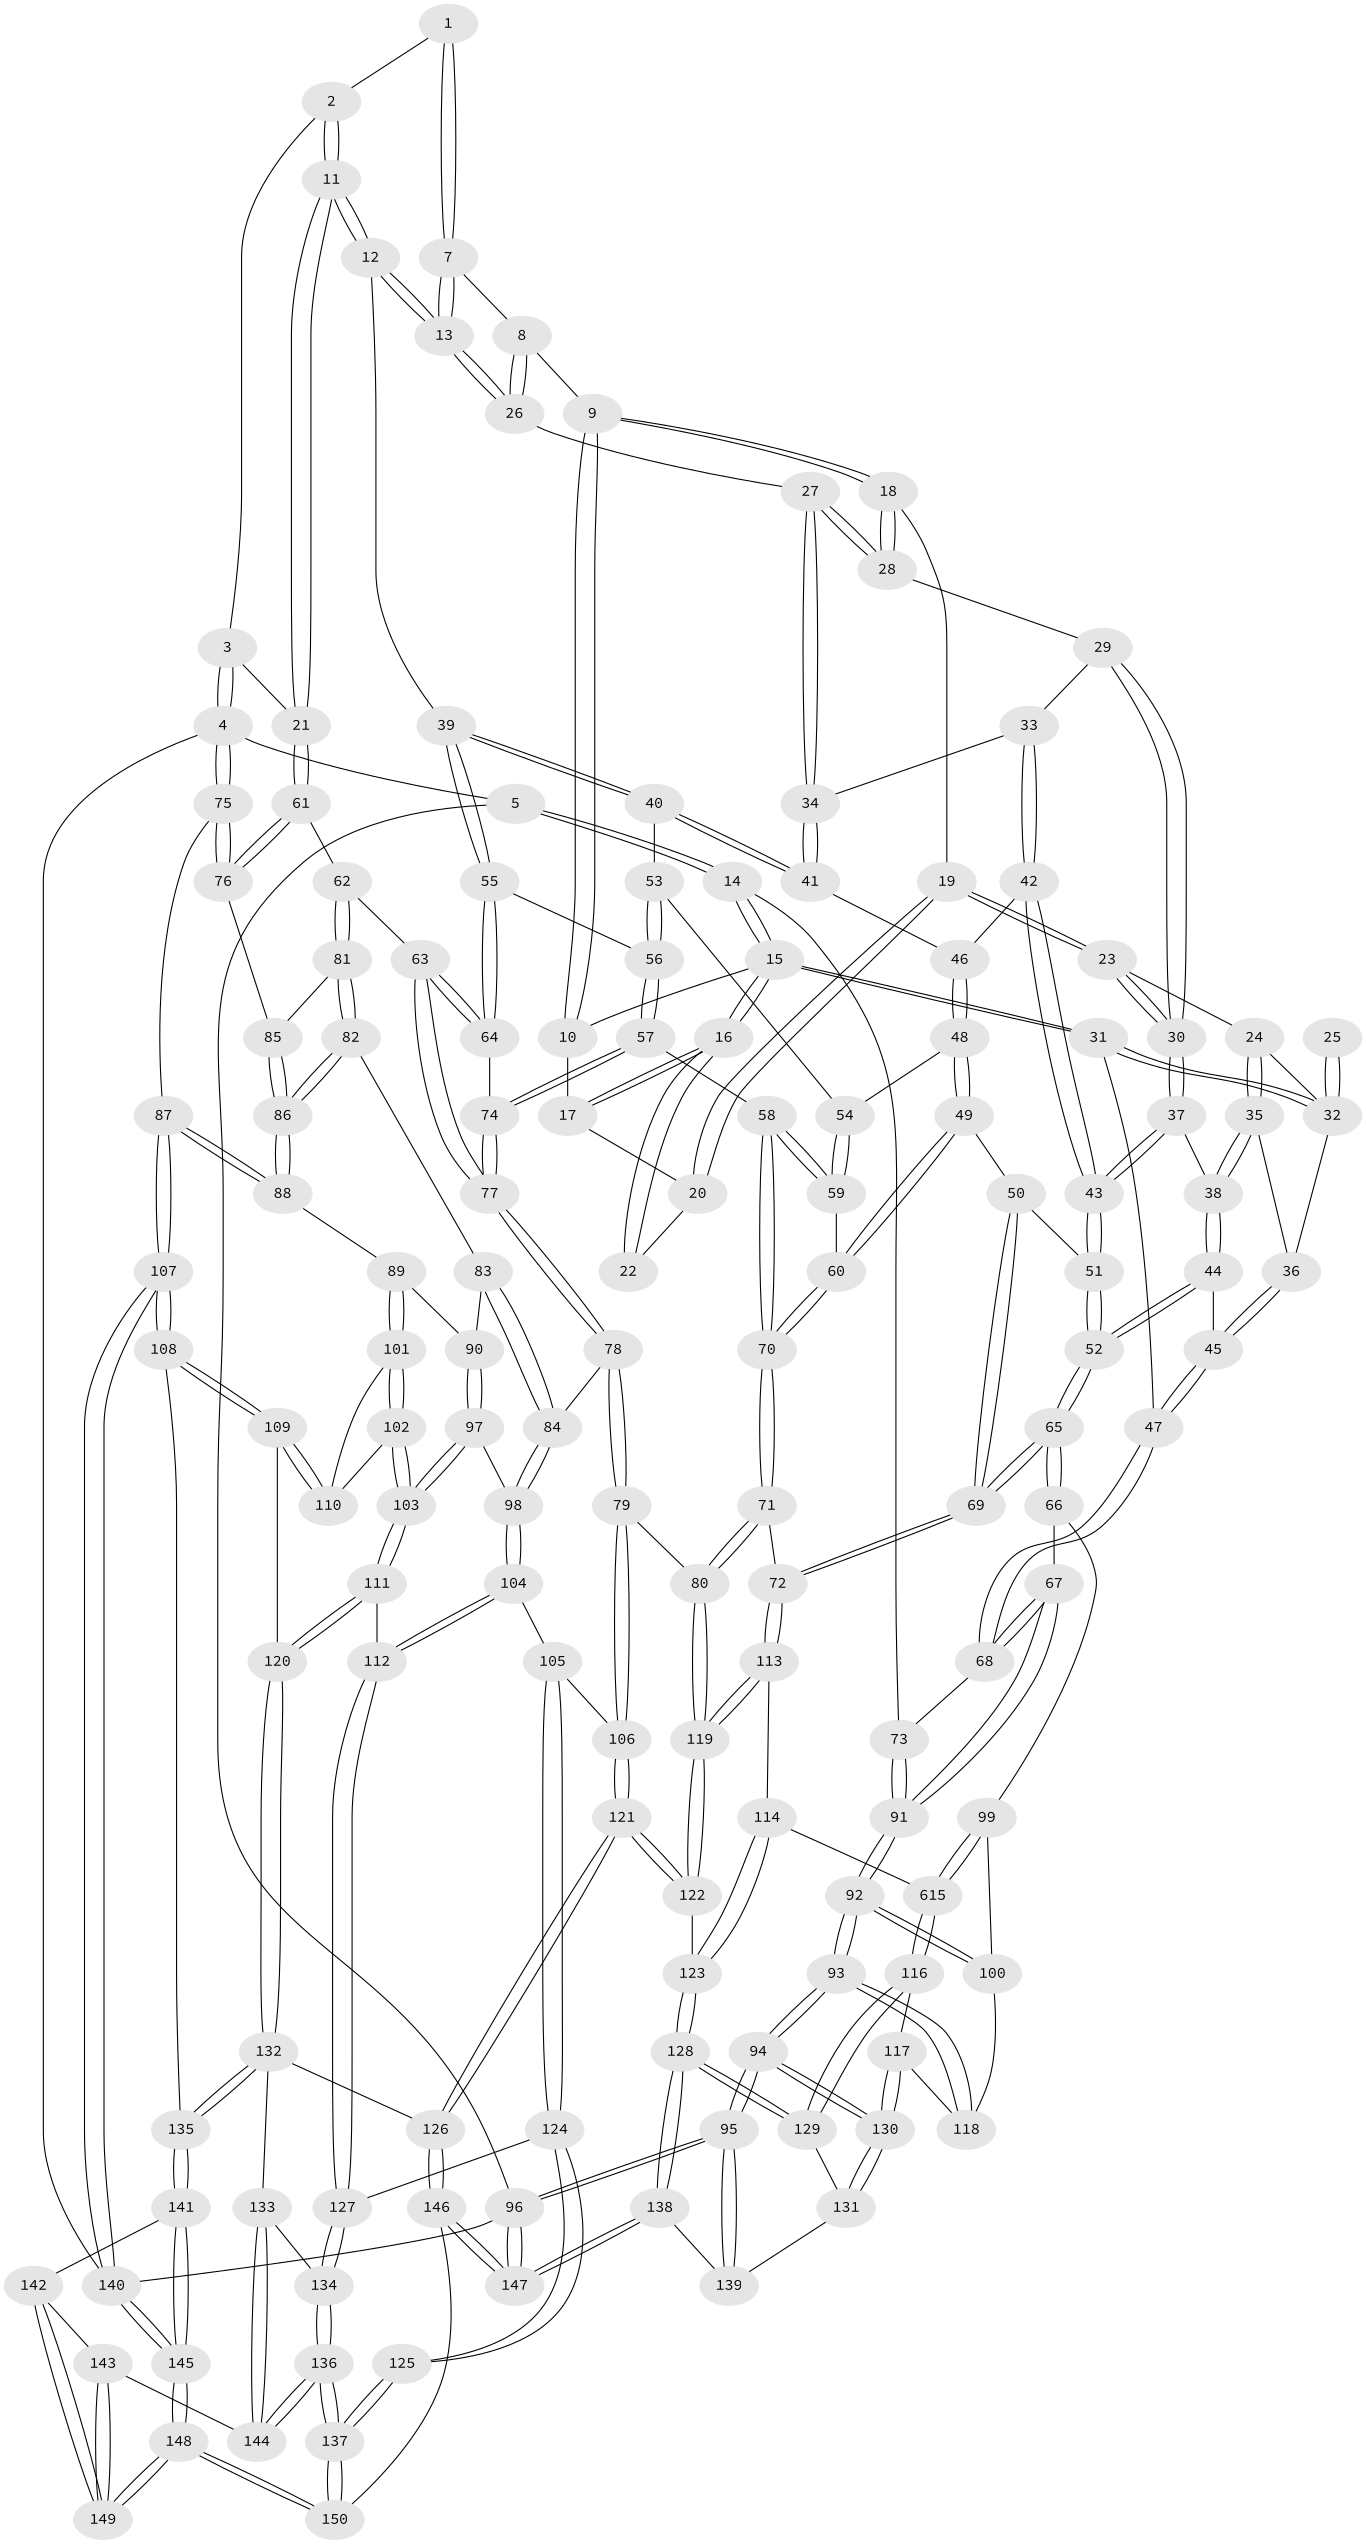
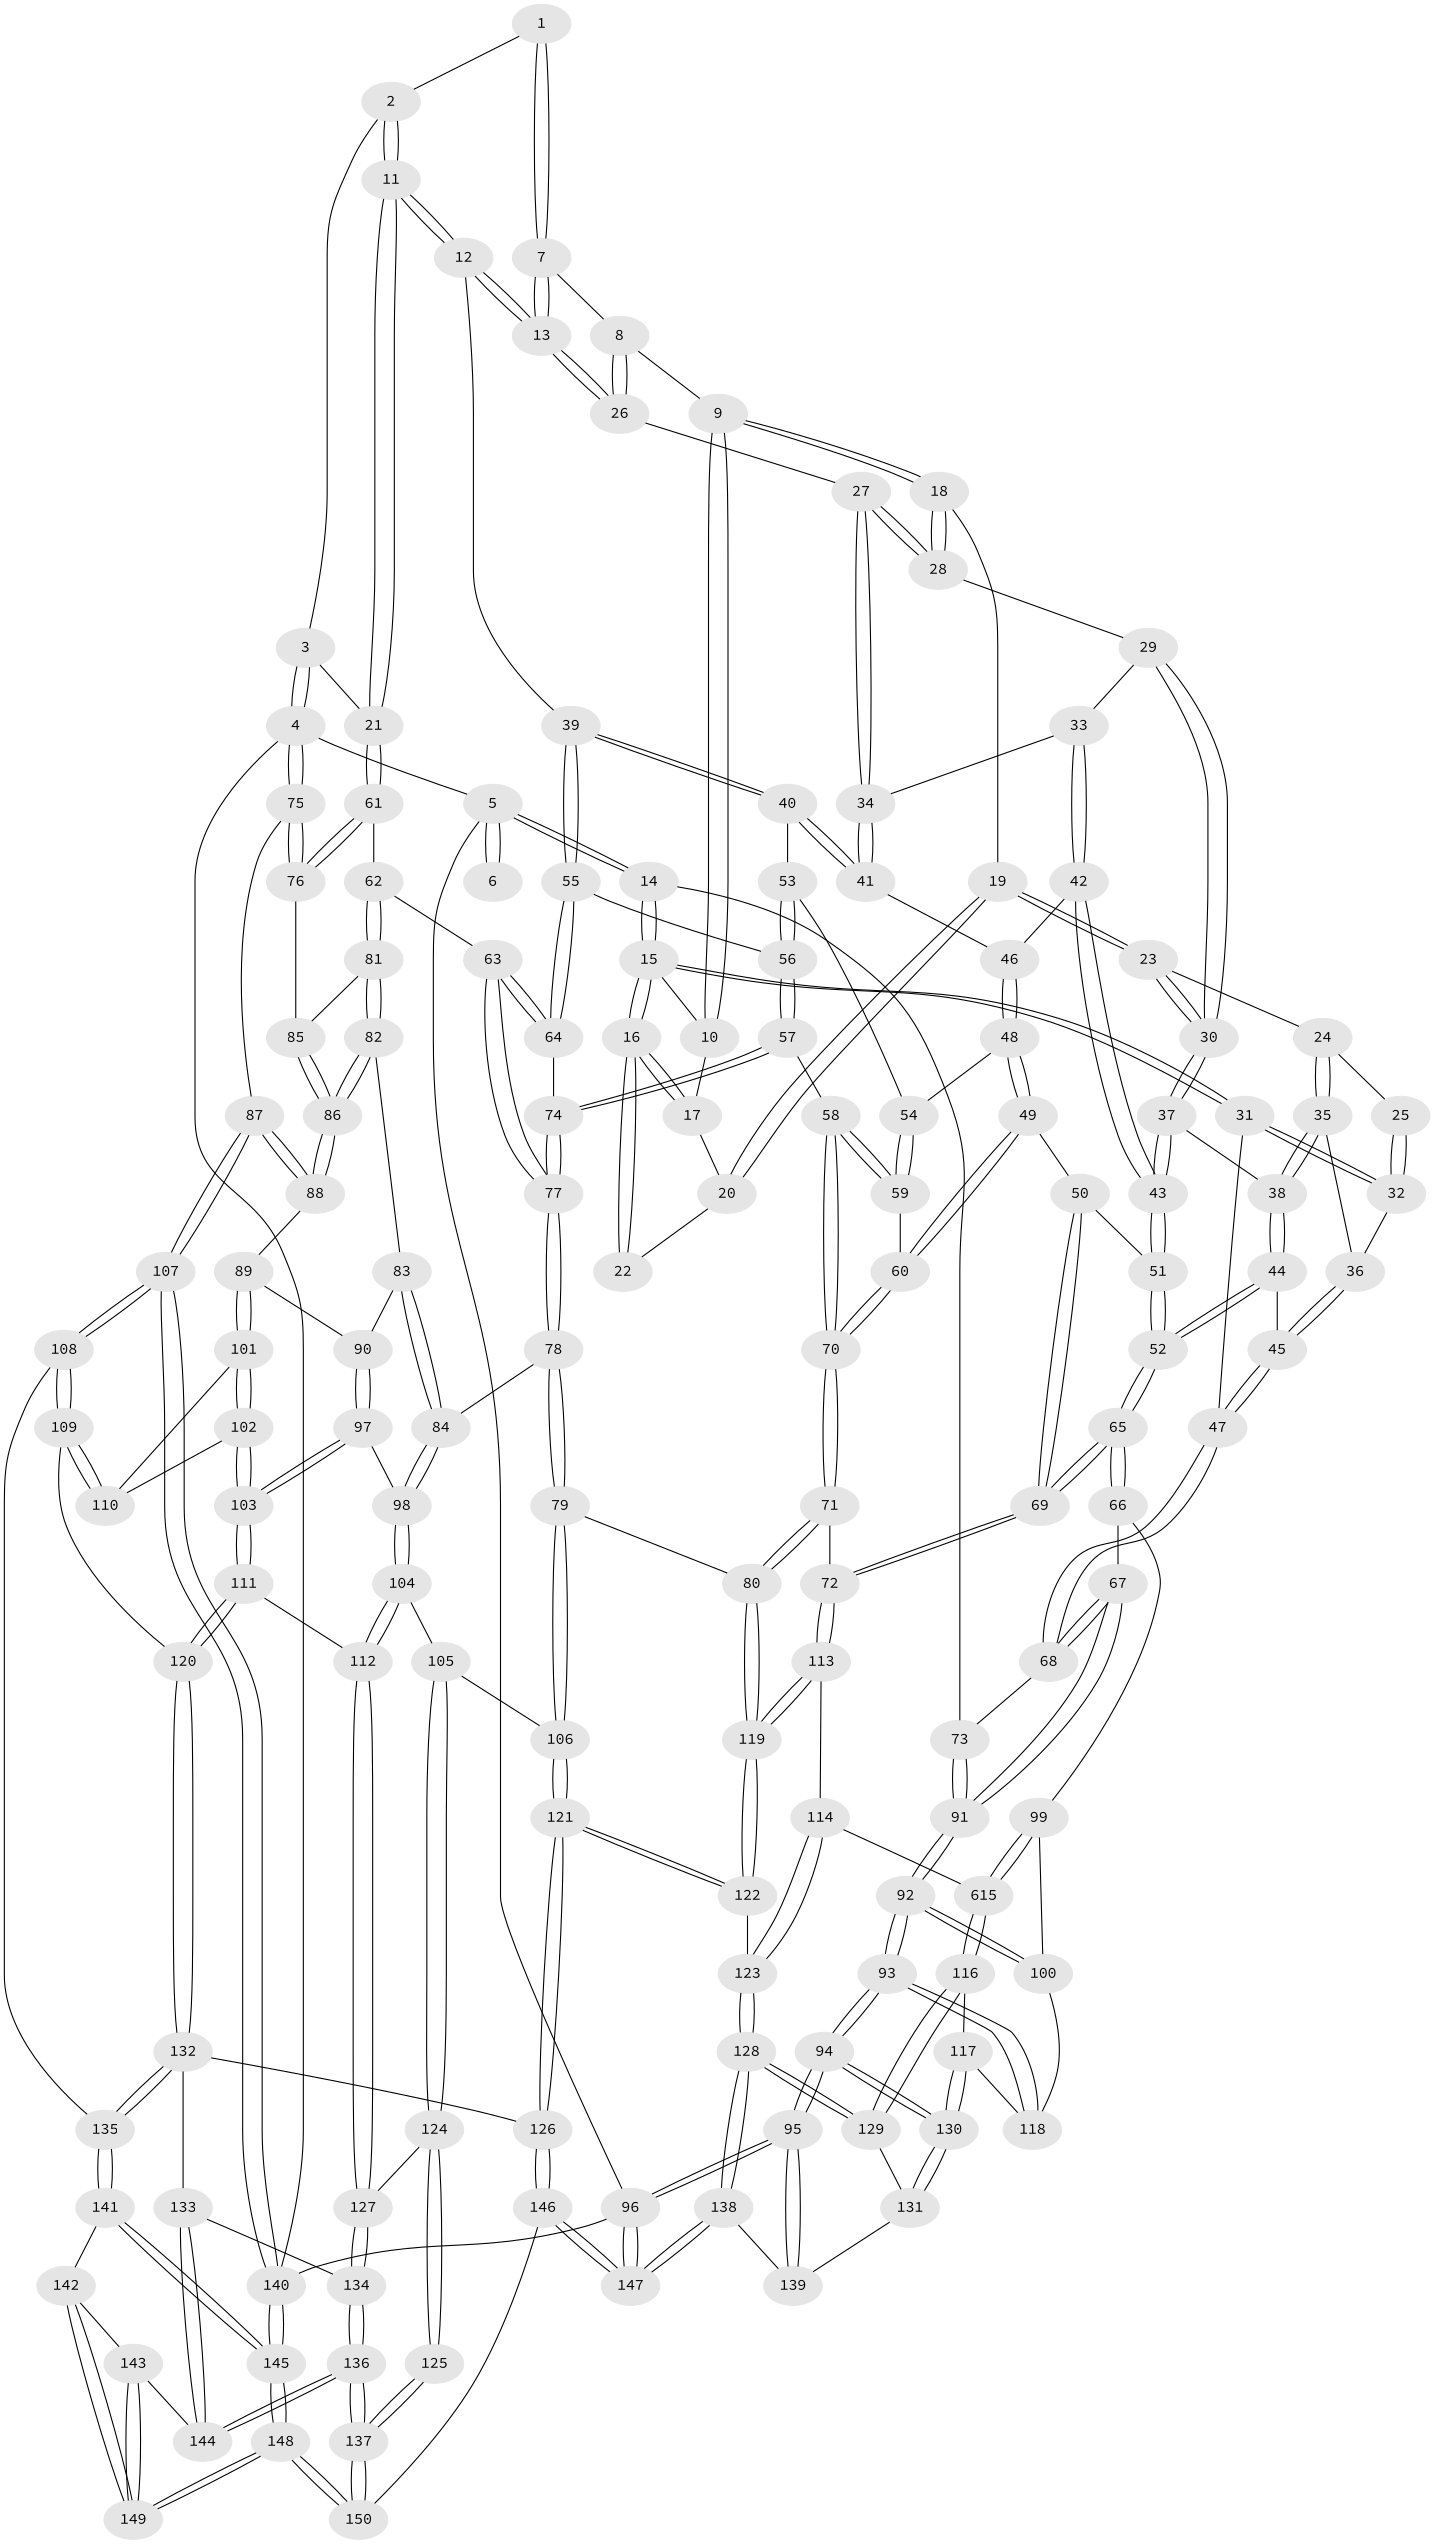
node "6": added
edge "24" -- "32": now "24" -- "25"
